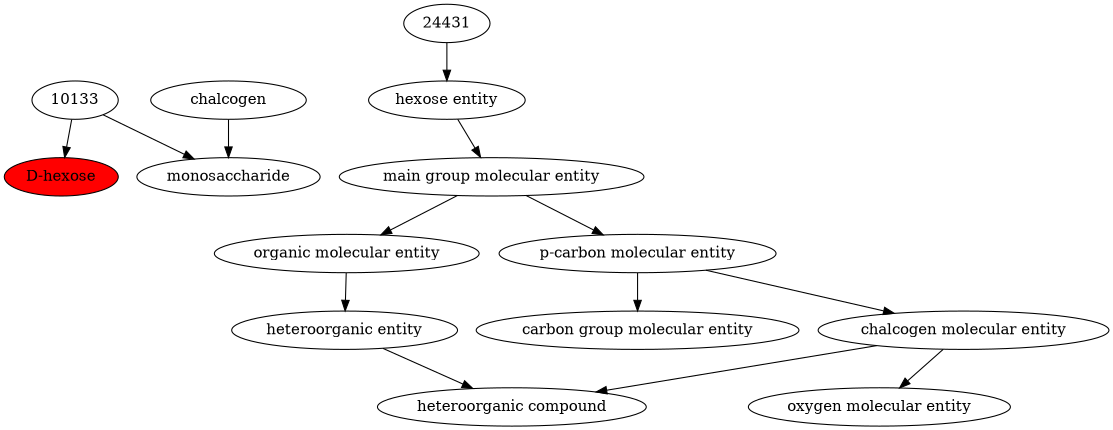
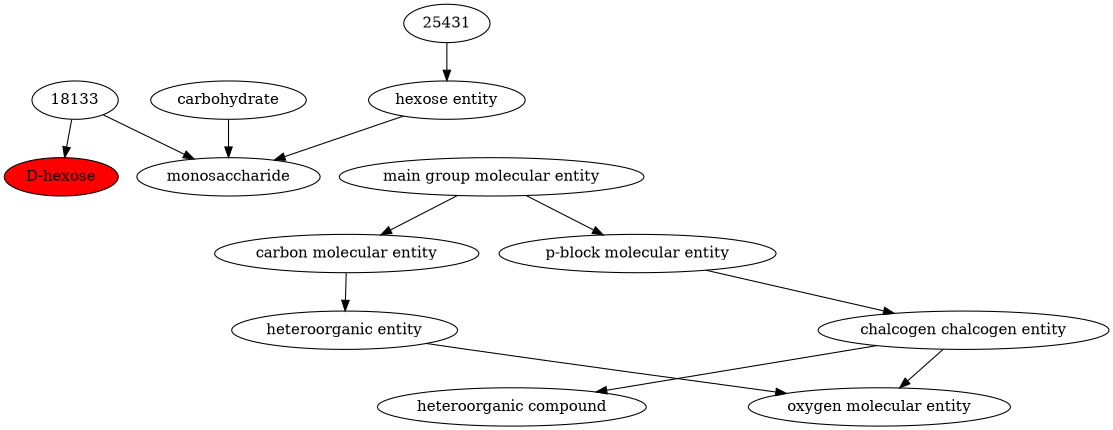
node "24431": label "24431" -> "25431"
node "10133": label "10133" -> "18133"
node "chalcogen": label "chalcogen" -> "carbohydrate"
edge "hexose entity" -> "main group molecular entity": now "hexose entity" -> "monosaccharide"
node "organic molecular entity": label "organic molecular entity" -> "carbon molecular entity"
node "p-carbon molecular entity": label "p-carbon molecular entity" -> "p-block molecular entity"
node "carbon group molecular entity": removed
node "chalcogen molecular entity": label "chalcogen molecular entity" -> "chalcogen chalcogen entity"
edge "heteroorganic entity" -> "heteroorganic compound": now "heteroorganic entity" -> "oxygen molecular entity"
